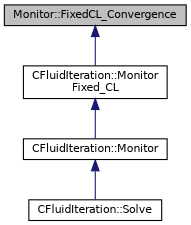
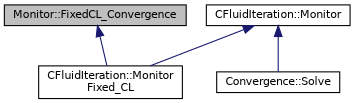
edge "CFluidIteration::Monitor" -> "CFluidIteration::Monitor Fixed_CL": reversed
node "CFluidIteration::Solve": label "CFluidIteration::Solve" -> "Convergence::Solve"
